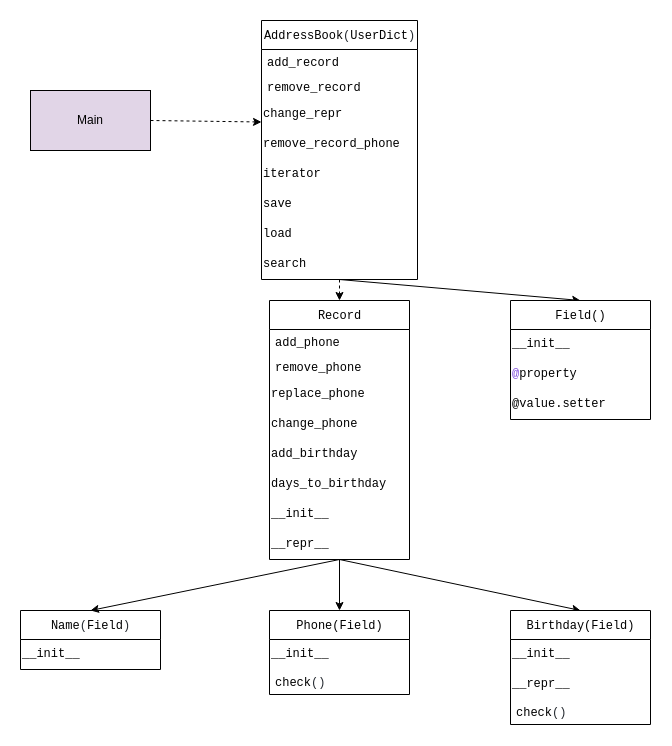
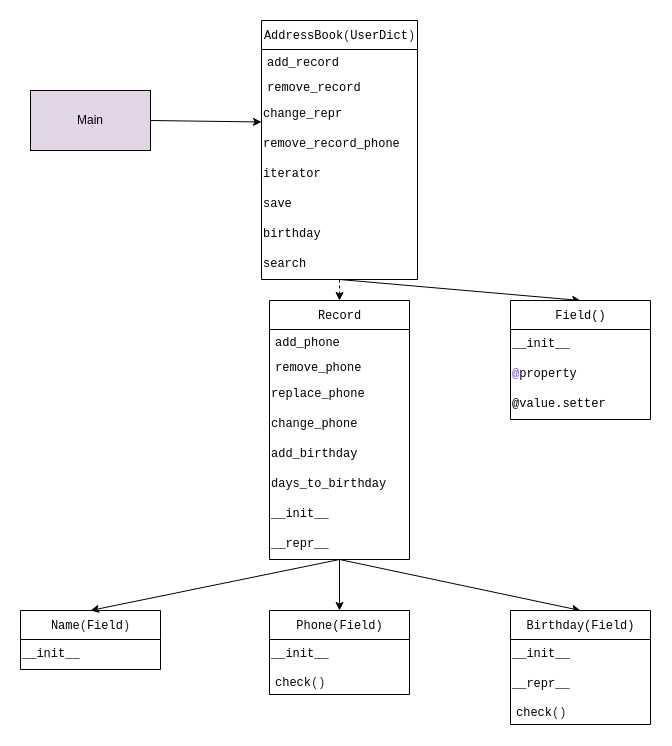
edge "Main" -> "change_repr": style dashed -> solid
node "load": label "load" -> "birthday"
